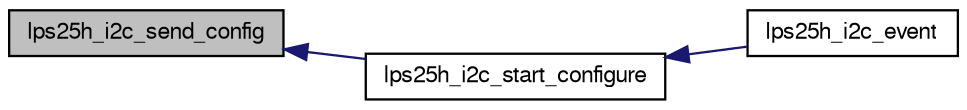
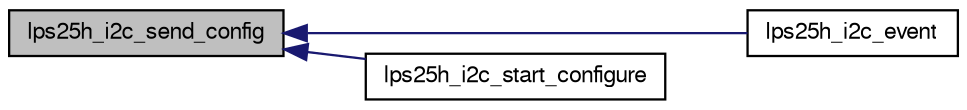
edge "lps25h_i2c_event" -> "lps25h_i2c_start_configure": now "lps25h_i2c_event" -> "lps25h_i2c_send_config"
